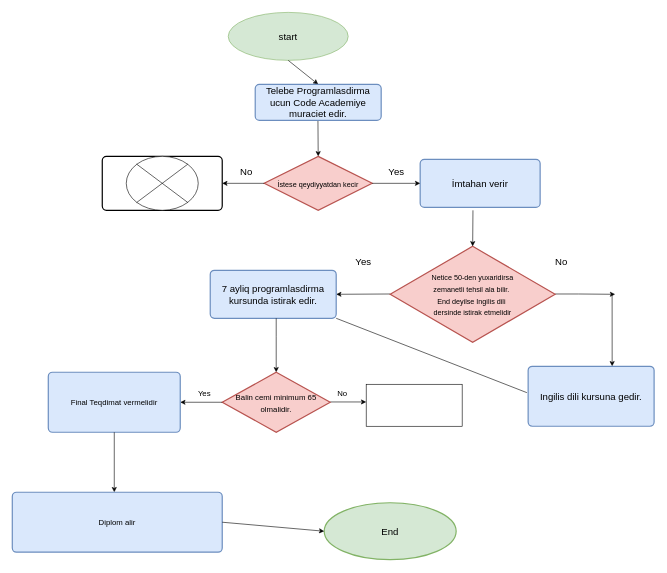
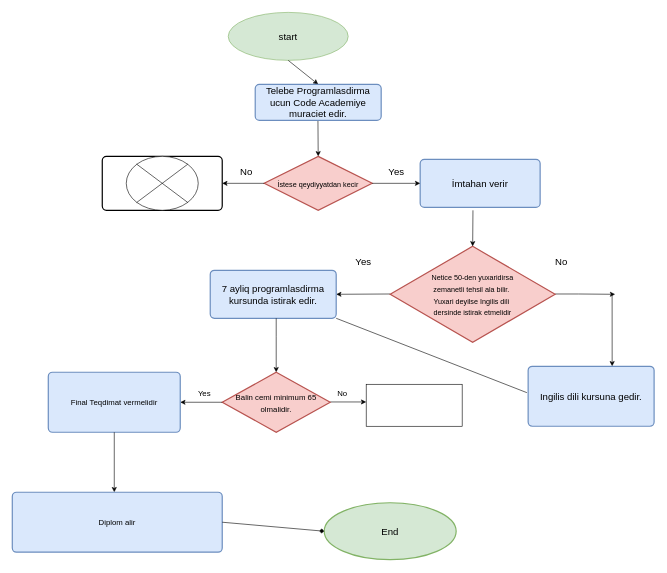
node "Netice 50-den yuxaridirsazemanetli tehsil ala bilir. End deyilse Ingilis dili dersinde istirak etmelidir": label "Netice 50-den yuxaridirsazemanetli tehsil ala bilir. End deyilse Ingilis dili dersinde istirak etmelidir" -> "Netice 50-den yuxaridirsazemanetli tehsil ala bilir. Yuxari deyilse Ingilis dili dersinde istirak etmelidir"
edge "Diplom alir" -> "End": arrowhead classic -> diamond
